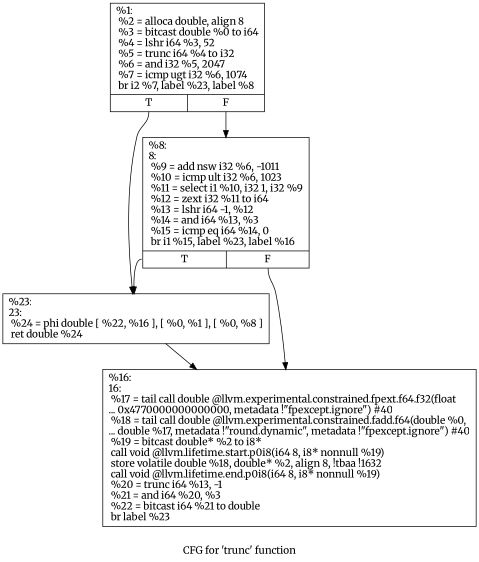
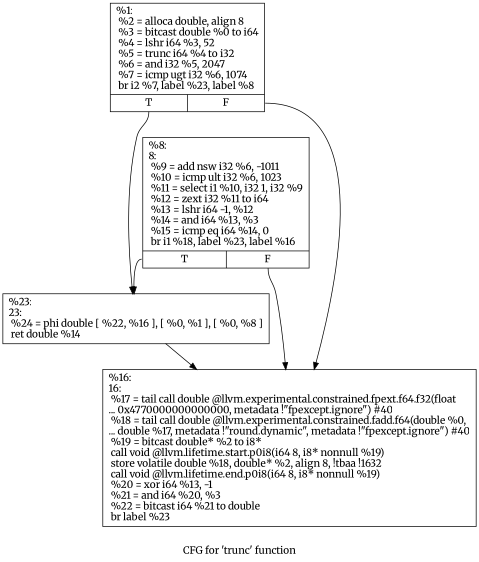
edge "%1:" -> "%8:": now "%1:" -> "%16:"
node "%8:": text "br i1 %15, label %23, label %16" -> "br i1 %18, label %23, label %16"
node "%23:": text "ret double %24" -> "ret double %14"
node "%16:": text "%20 = trunc i64 %13, -1" -> "%20 = xor i64 %13, -1"
